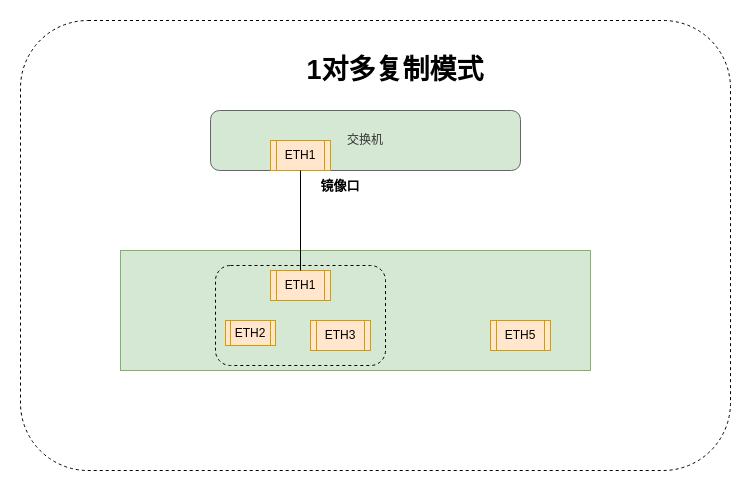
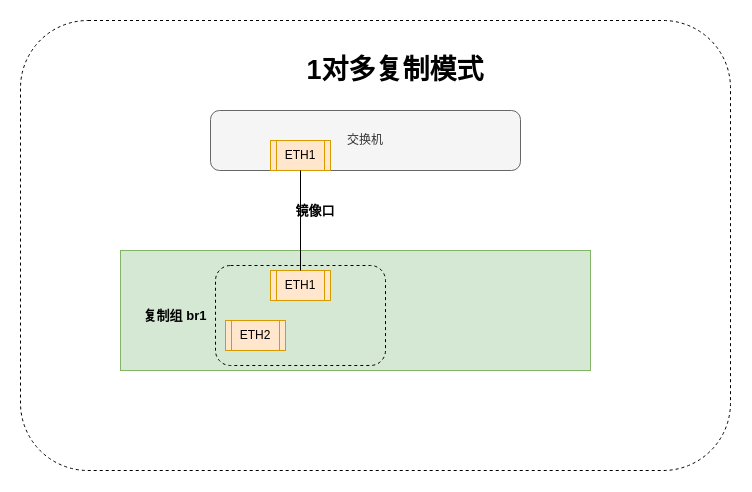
node "交换机": fillcolor #d5e8d4 -> #f5f5f5
node "镜像口": moved (341, 186) -> (316, 211)
node "复制组 br1": added
node "ETH2": size 50x25 -> 60x30
node "ETH3": removed
node "ETH5": removed
